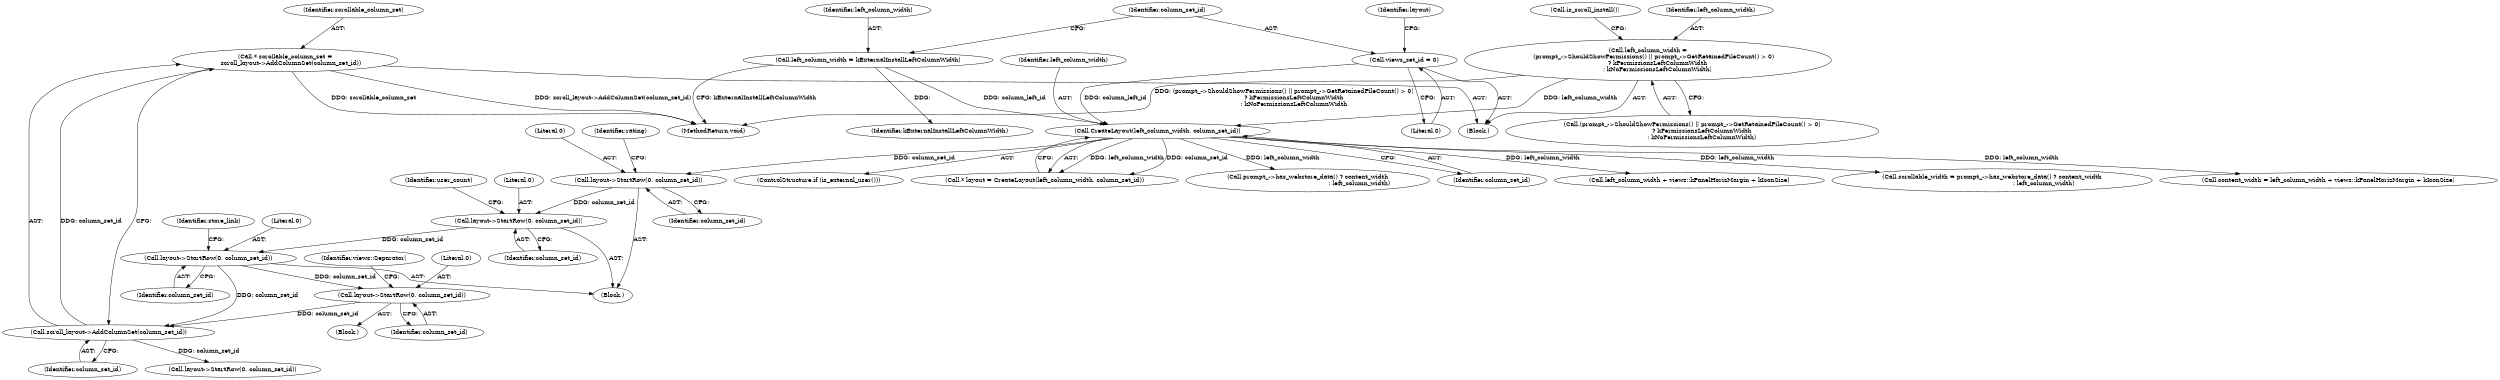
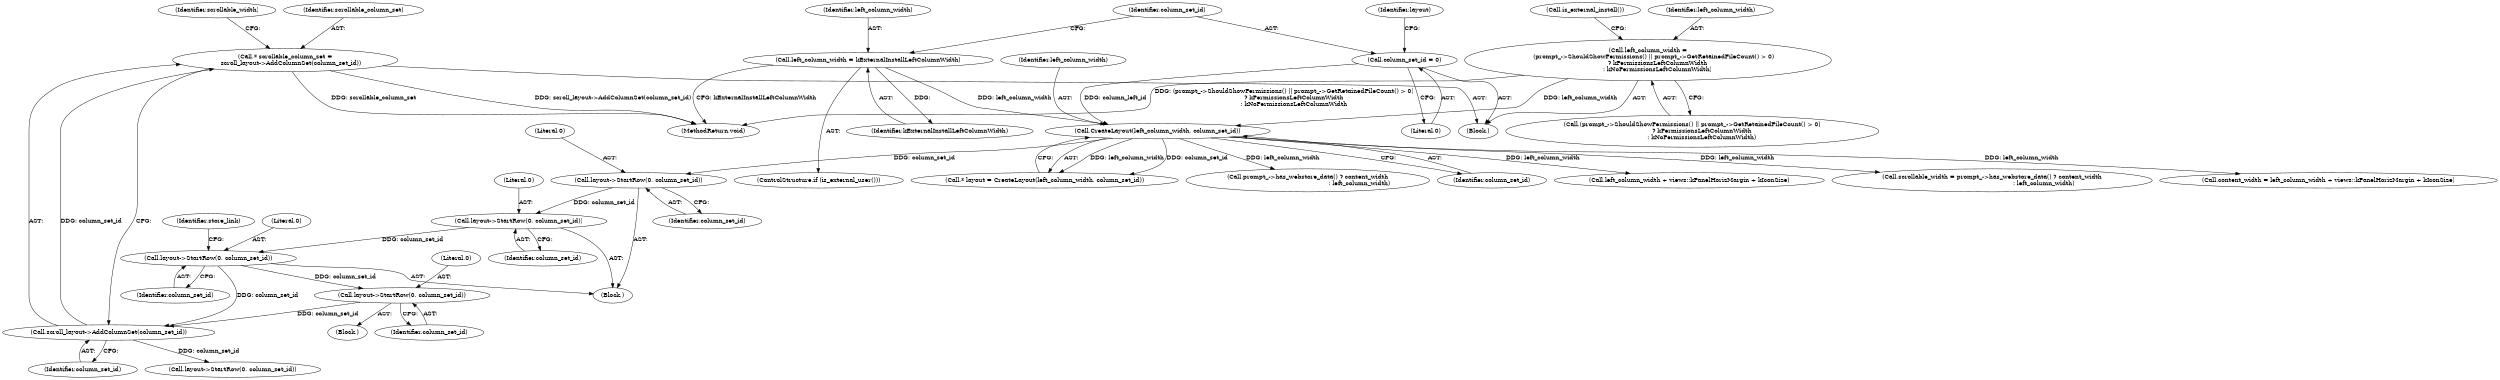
node "(Identifier,scrollable_width)": added
node "(Call,is_scroll_install())": label "(Call,is_scroll_install())" -> "(Call,is_external_install())"
node "(Call,views_set_id = 0)": label "(Call,views_set_id = 0)" -> "(Call,column_set_id = 0)"
edge "(Call,left_column_width = kExternalInstallLeftColumnWidth)" -> "(Call,CreateLayout(left_column_width, column_set_id))": label "DDG: column_left_id" -> "DDG: left_column_width"
edge "(Identifier,kExternalInstallLeftColumnWidth)" -> "(Call,left_column_width = kExternalInstallLeftColumnWidth)": added, label "AST:"
node "(Identifier,rating)": removed
edge "(Call,CreateLayout(left_column_width, column_set_id))" -> "(ControlStructure,if (is_external_user()))": now "(Call,left_column_width = kExternalInstallLeftColumnWidth)" -> "(ControlStructure,if (is_external_user()))"
node "(Identifier,user_count)": removed
node "(Identifier,views::Separator)": removed
